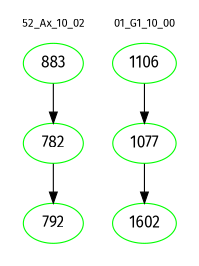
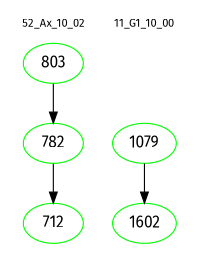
cluster "01_G1_10_00": label "01_G1_10_00" -> "11_G1_10_00"
node "883": label "883" -> "803"
node "1106": removed
node "1077": label "1077" -> "1079"
node "792": label "792" -> "712"
